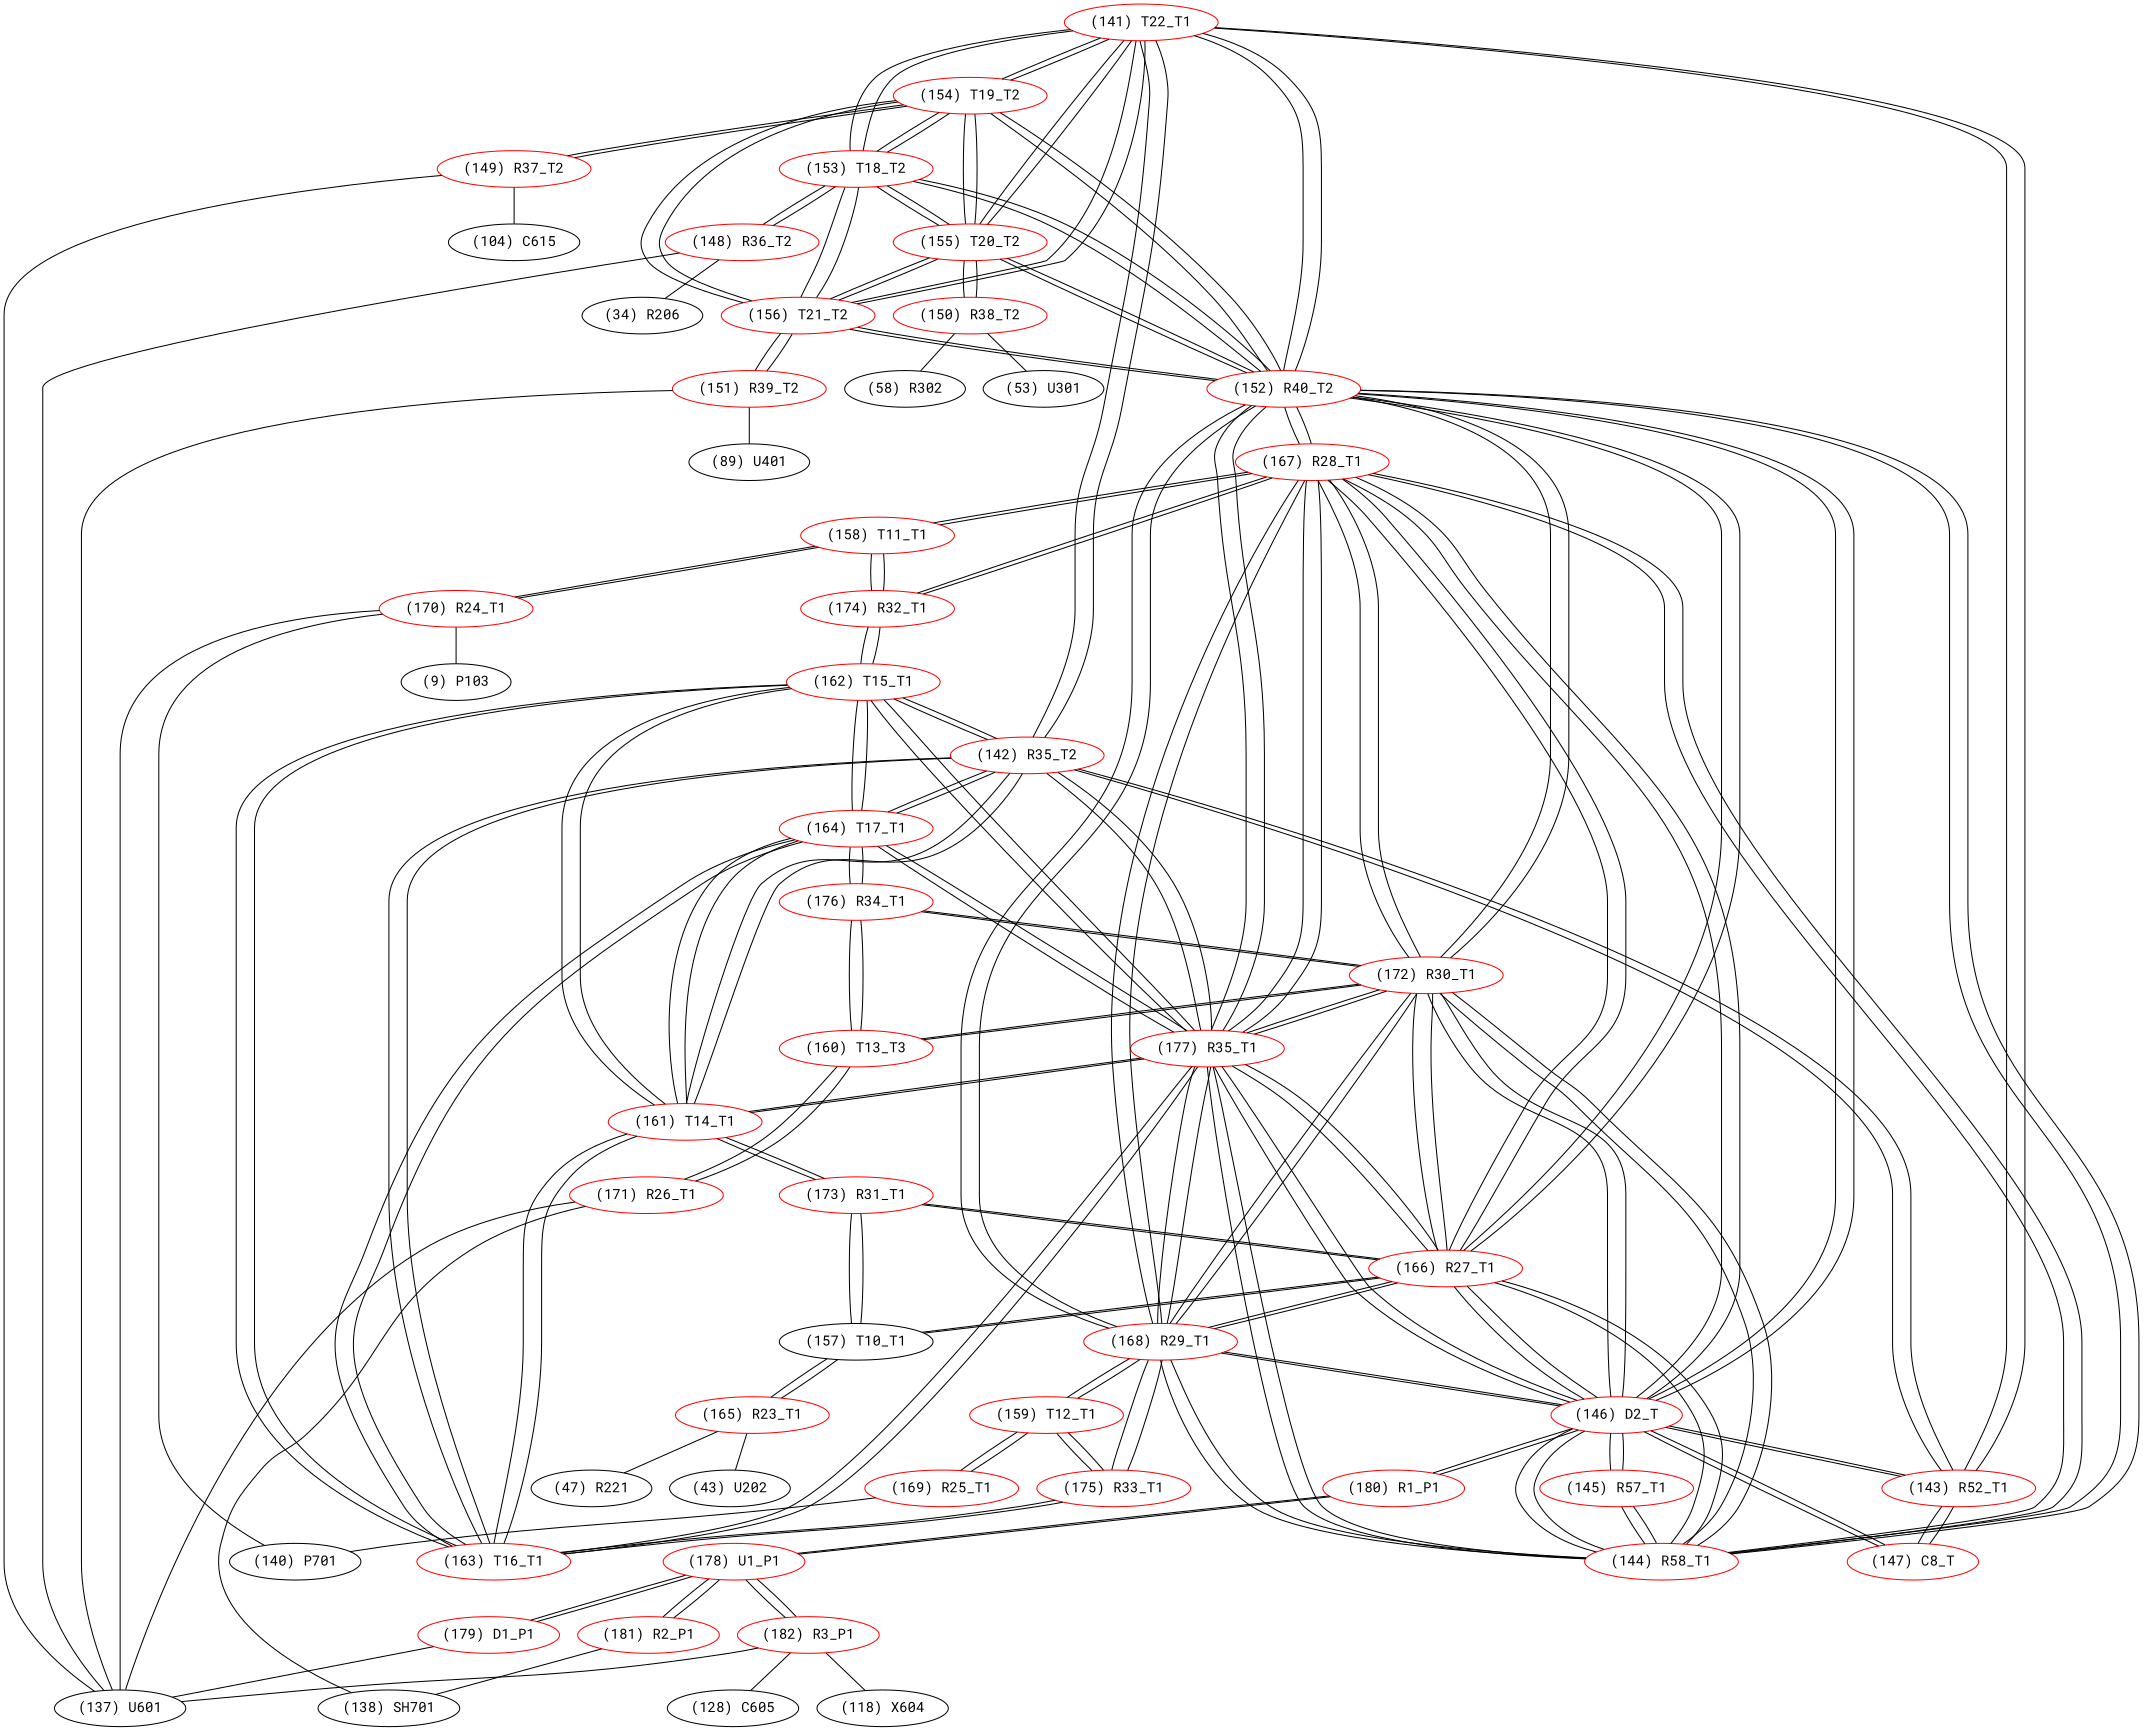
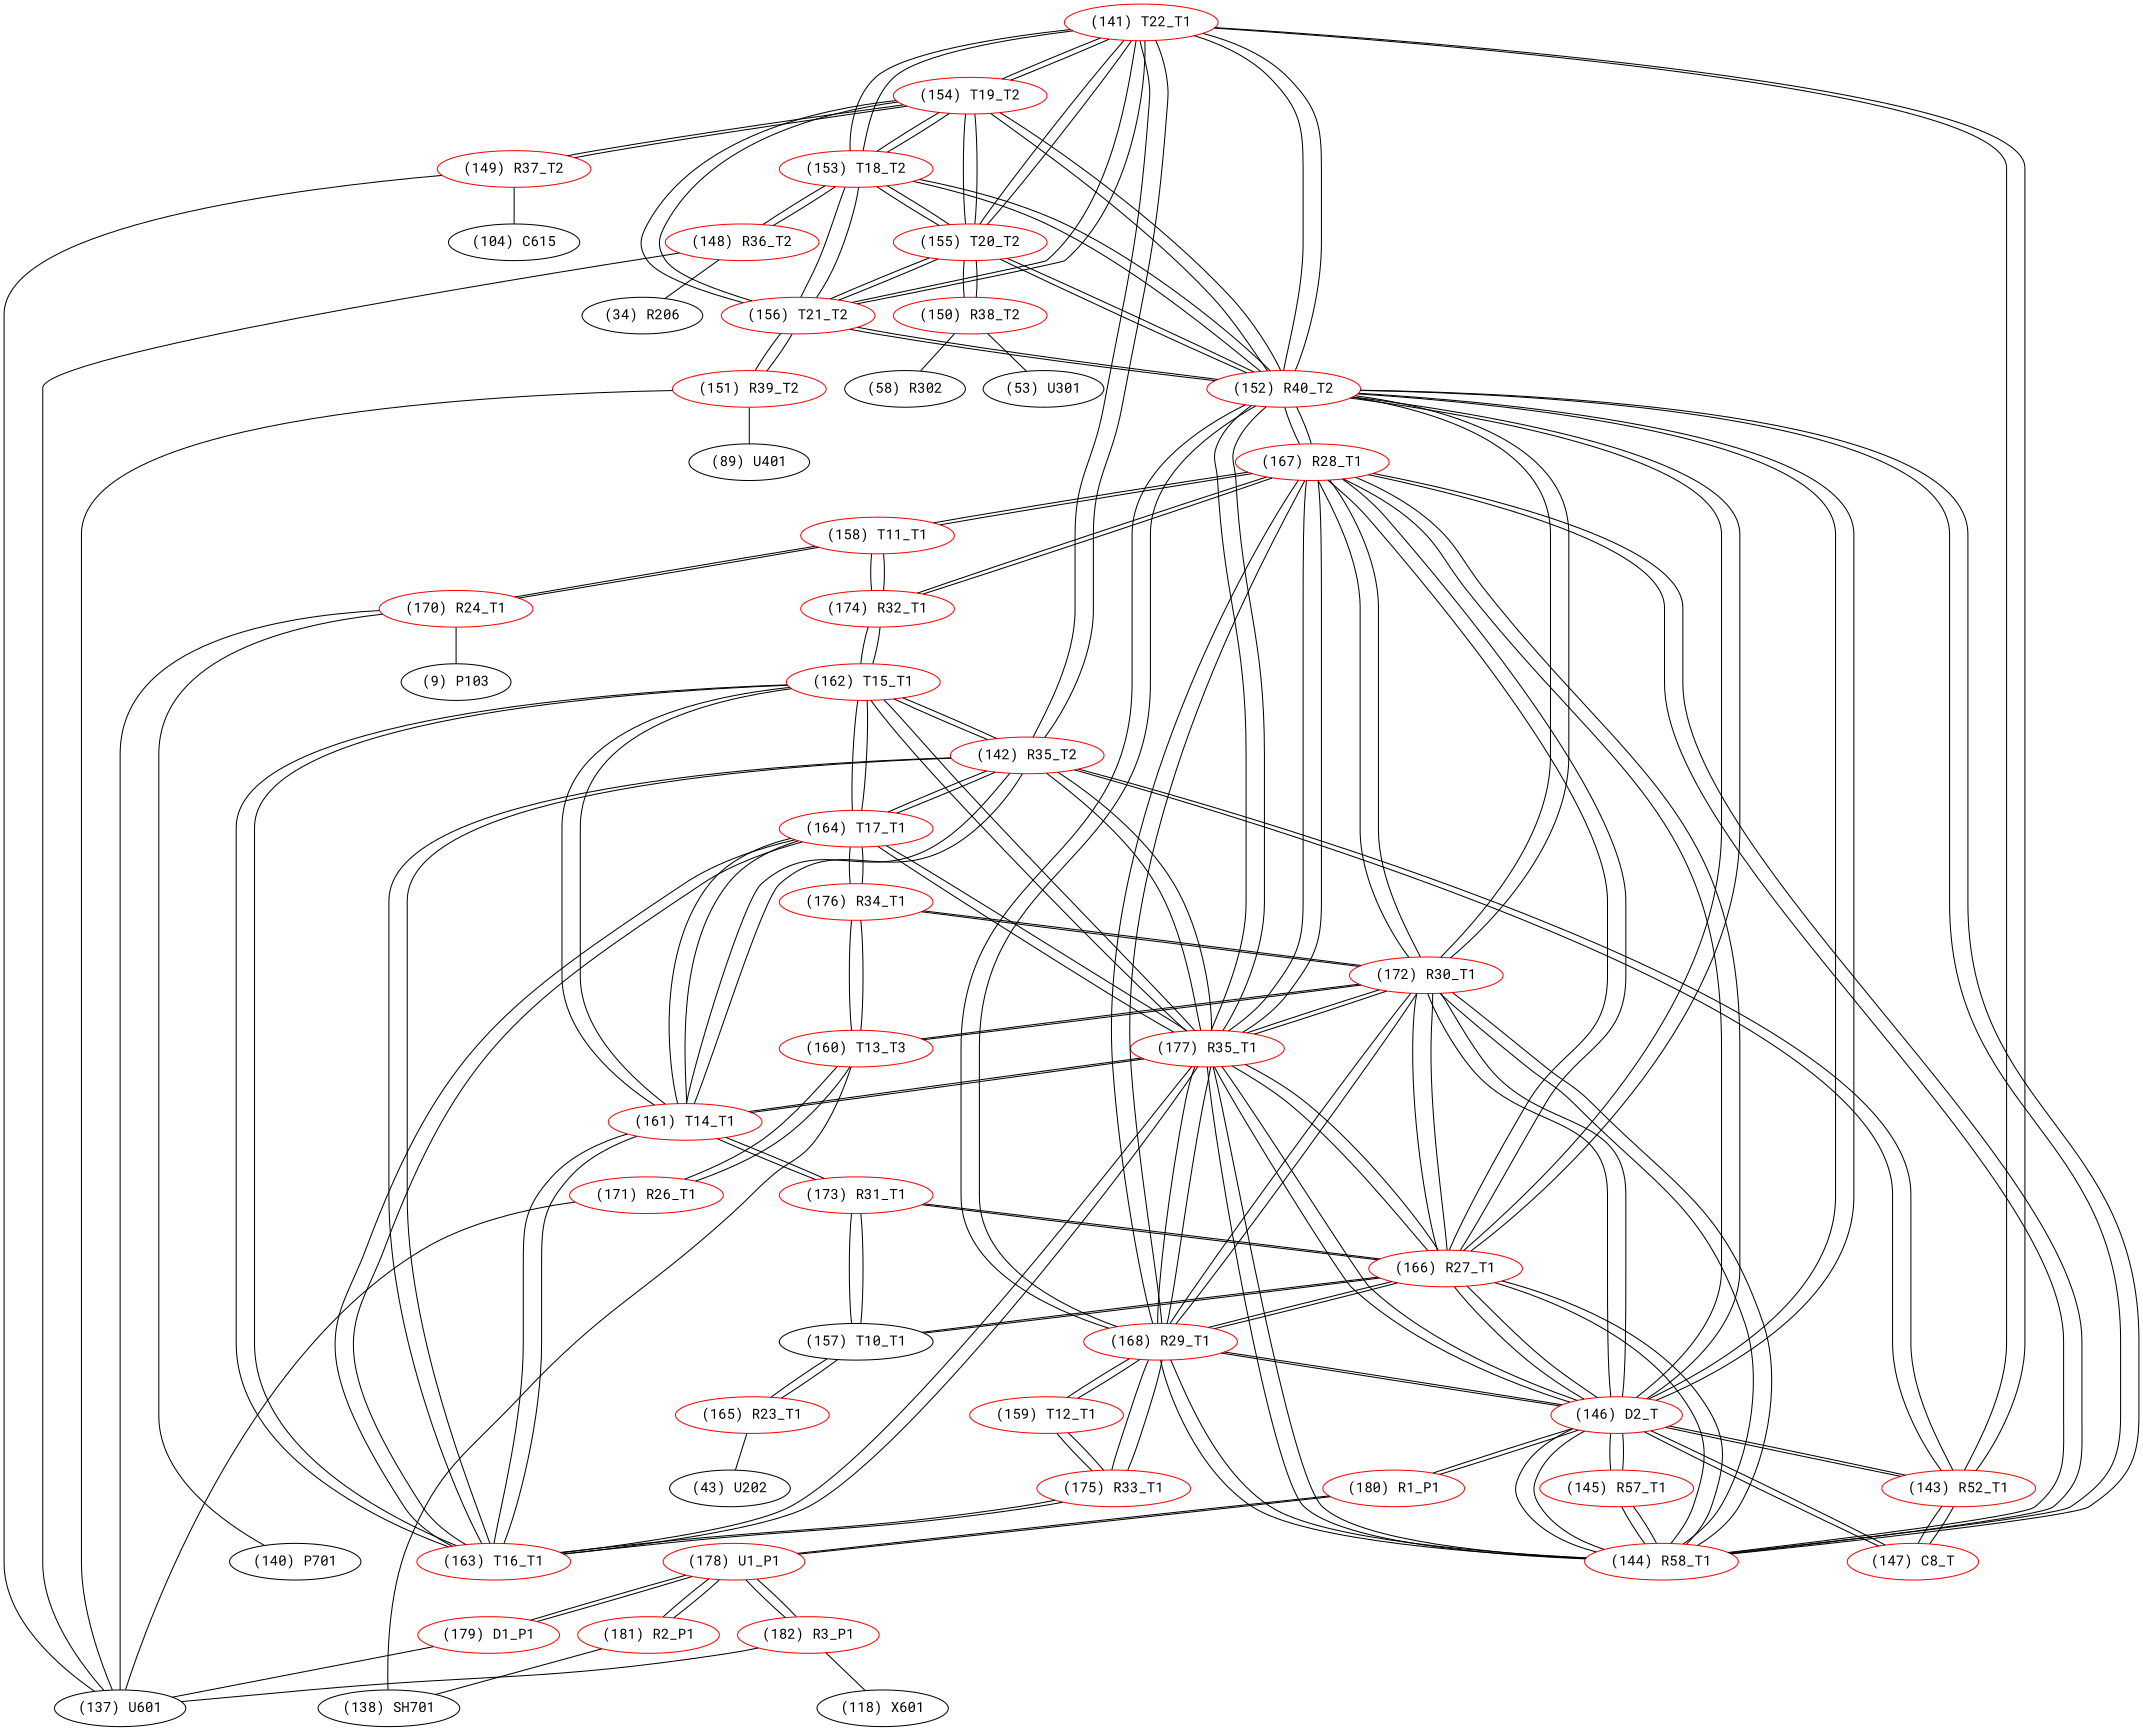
edge "(171) R26_T1" -- "(138) SH701": now "(160) T13_T3" -- "(138) SH701"
node "(47) R221": removed
node "(169) R25_T1": removed
node "(128) C605": removed
node "(118) X604": label "(118) X604" -> "(118) X601"
